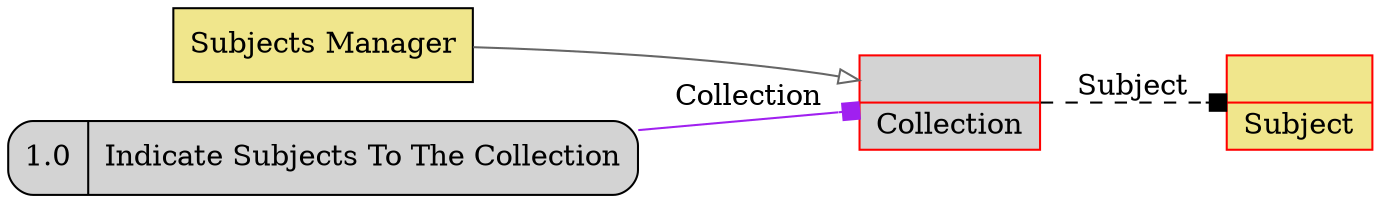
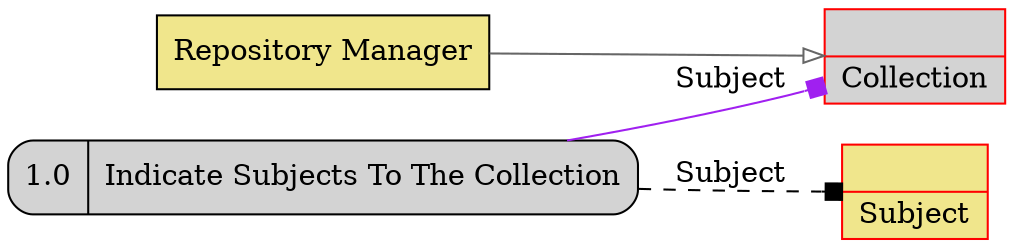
node "Subjects Manager": label "Subjects Manager" -> "Repository Manager"
edge "1.0" -> "Collection": label "Collection" -> "Subject"
edge "Collection" -> "Subject": now "1.0" -> "Subject"
